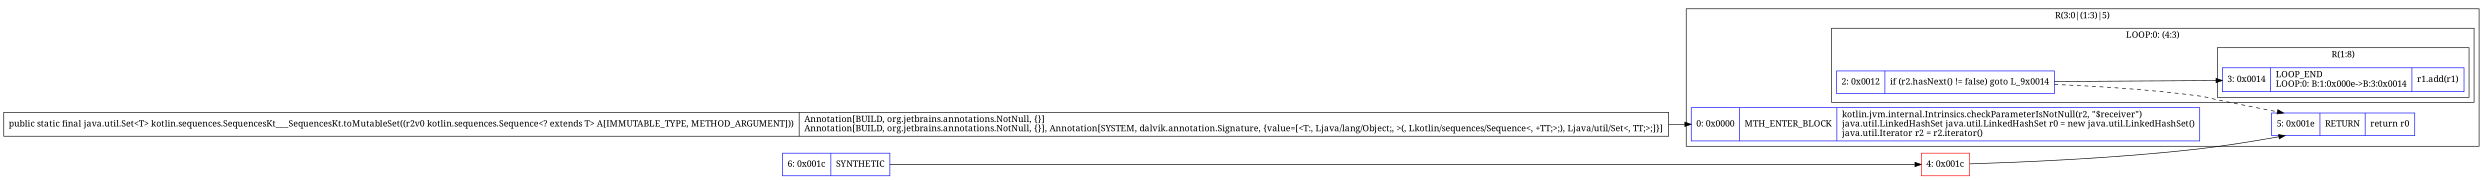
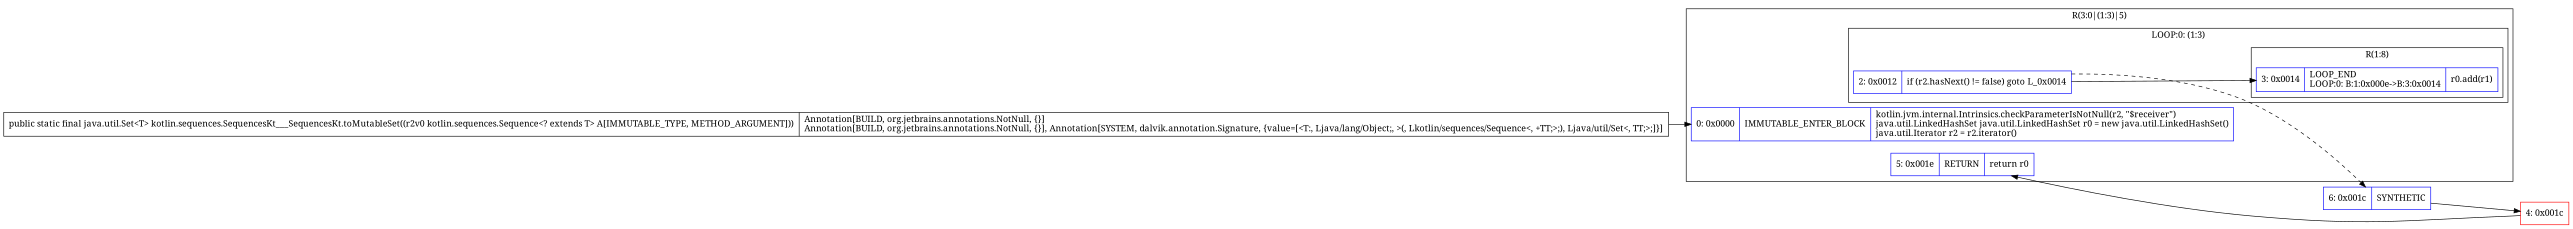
cluster "LOOP:0: (4:3)": label "LOOP:0: (4:3)" -> "LOOP:0: (1:3)"
node "3: 0x0014": text "r1.add(r1)" -> "r0.add(r1)"
node "2: 0x0012": text "if (r2.hasNext() != false) goto L_9x0014" -> "if (r2.hasNext() != false) goto L_0x0014"
edge "2: 0x0012" -> "5: 0x001e": now "2: 0x0012" -> "6: 0x001c"
node "0: 0x0000": text "MTH_ENTER_BLOCK" -> "IMMUTABLE_ENTER_BLOCK"
